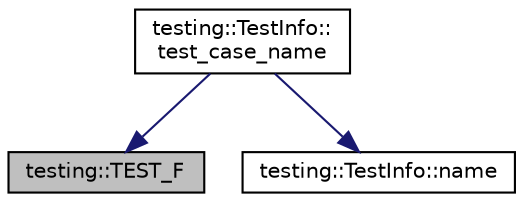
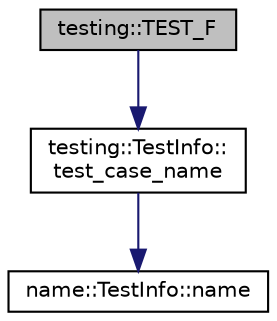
edge "testing::TestInfo:: test_case_name" -> "testing::TEST_F": reversed
node "testing::TestInfo::name": label "testing::TestInfo::name" -> "name::TestInfo::name"
